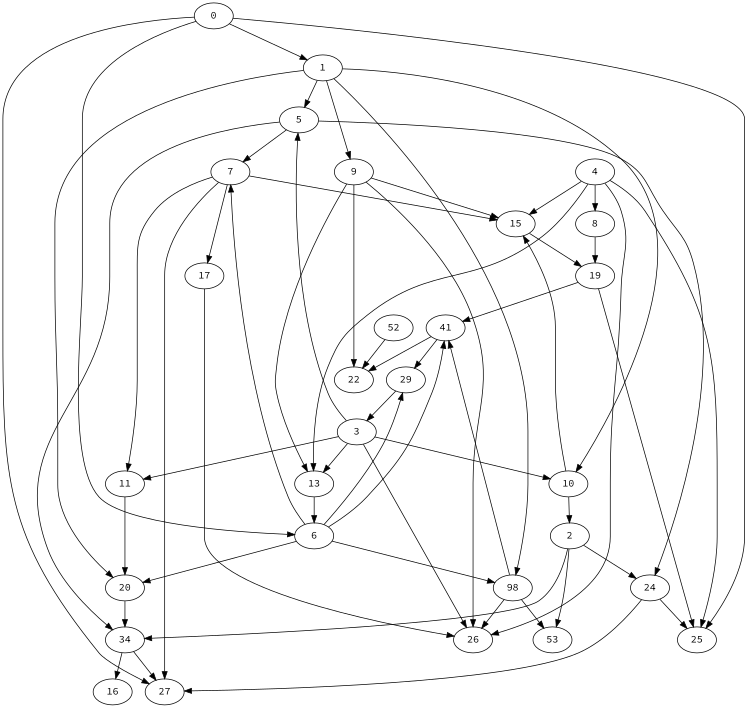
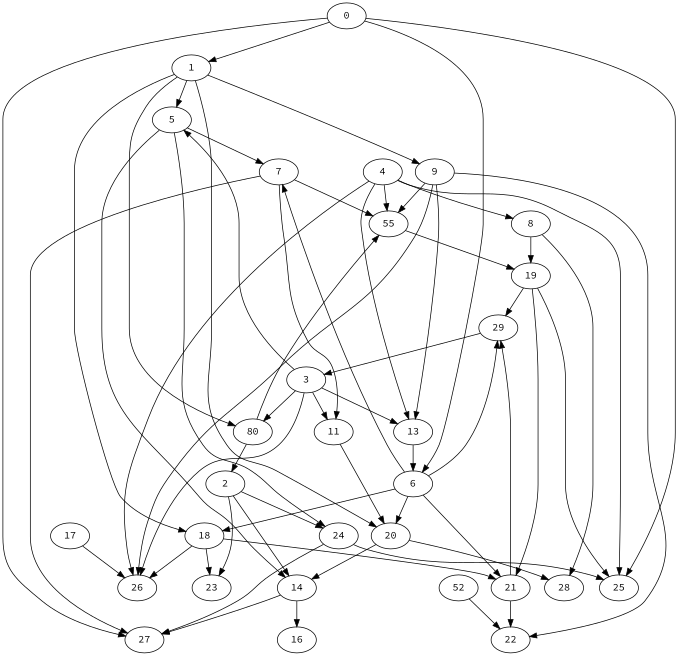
edge "7" -> "17": removed
node "15": label "15" -> "55"
edge "19" -> "29": added
node "41": label "41" -> "21"
node "10": label "10" -> "80"
node "98": label "98" -> "18"
node "28": added
node "34": label "34" -> "14"
node "53": label "53" -> "23"
